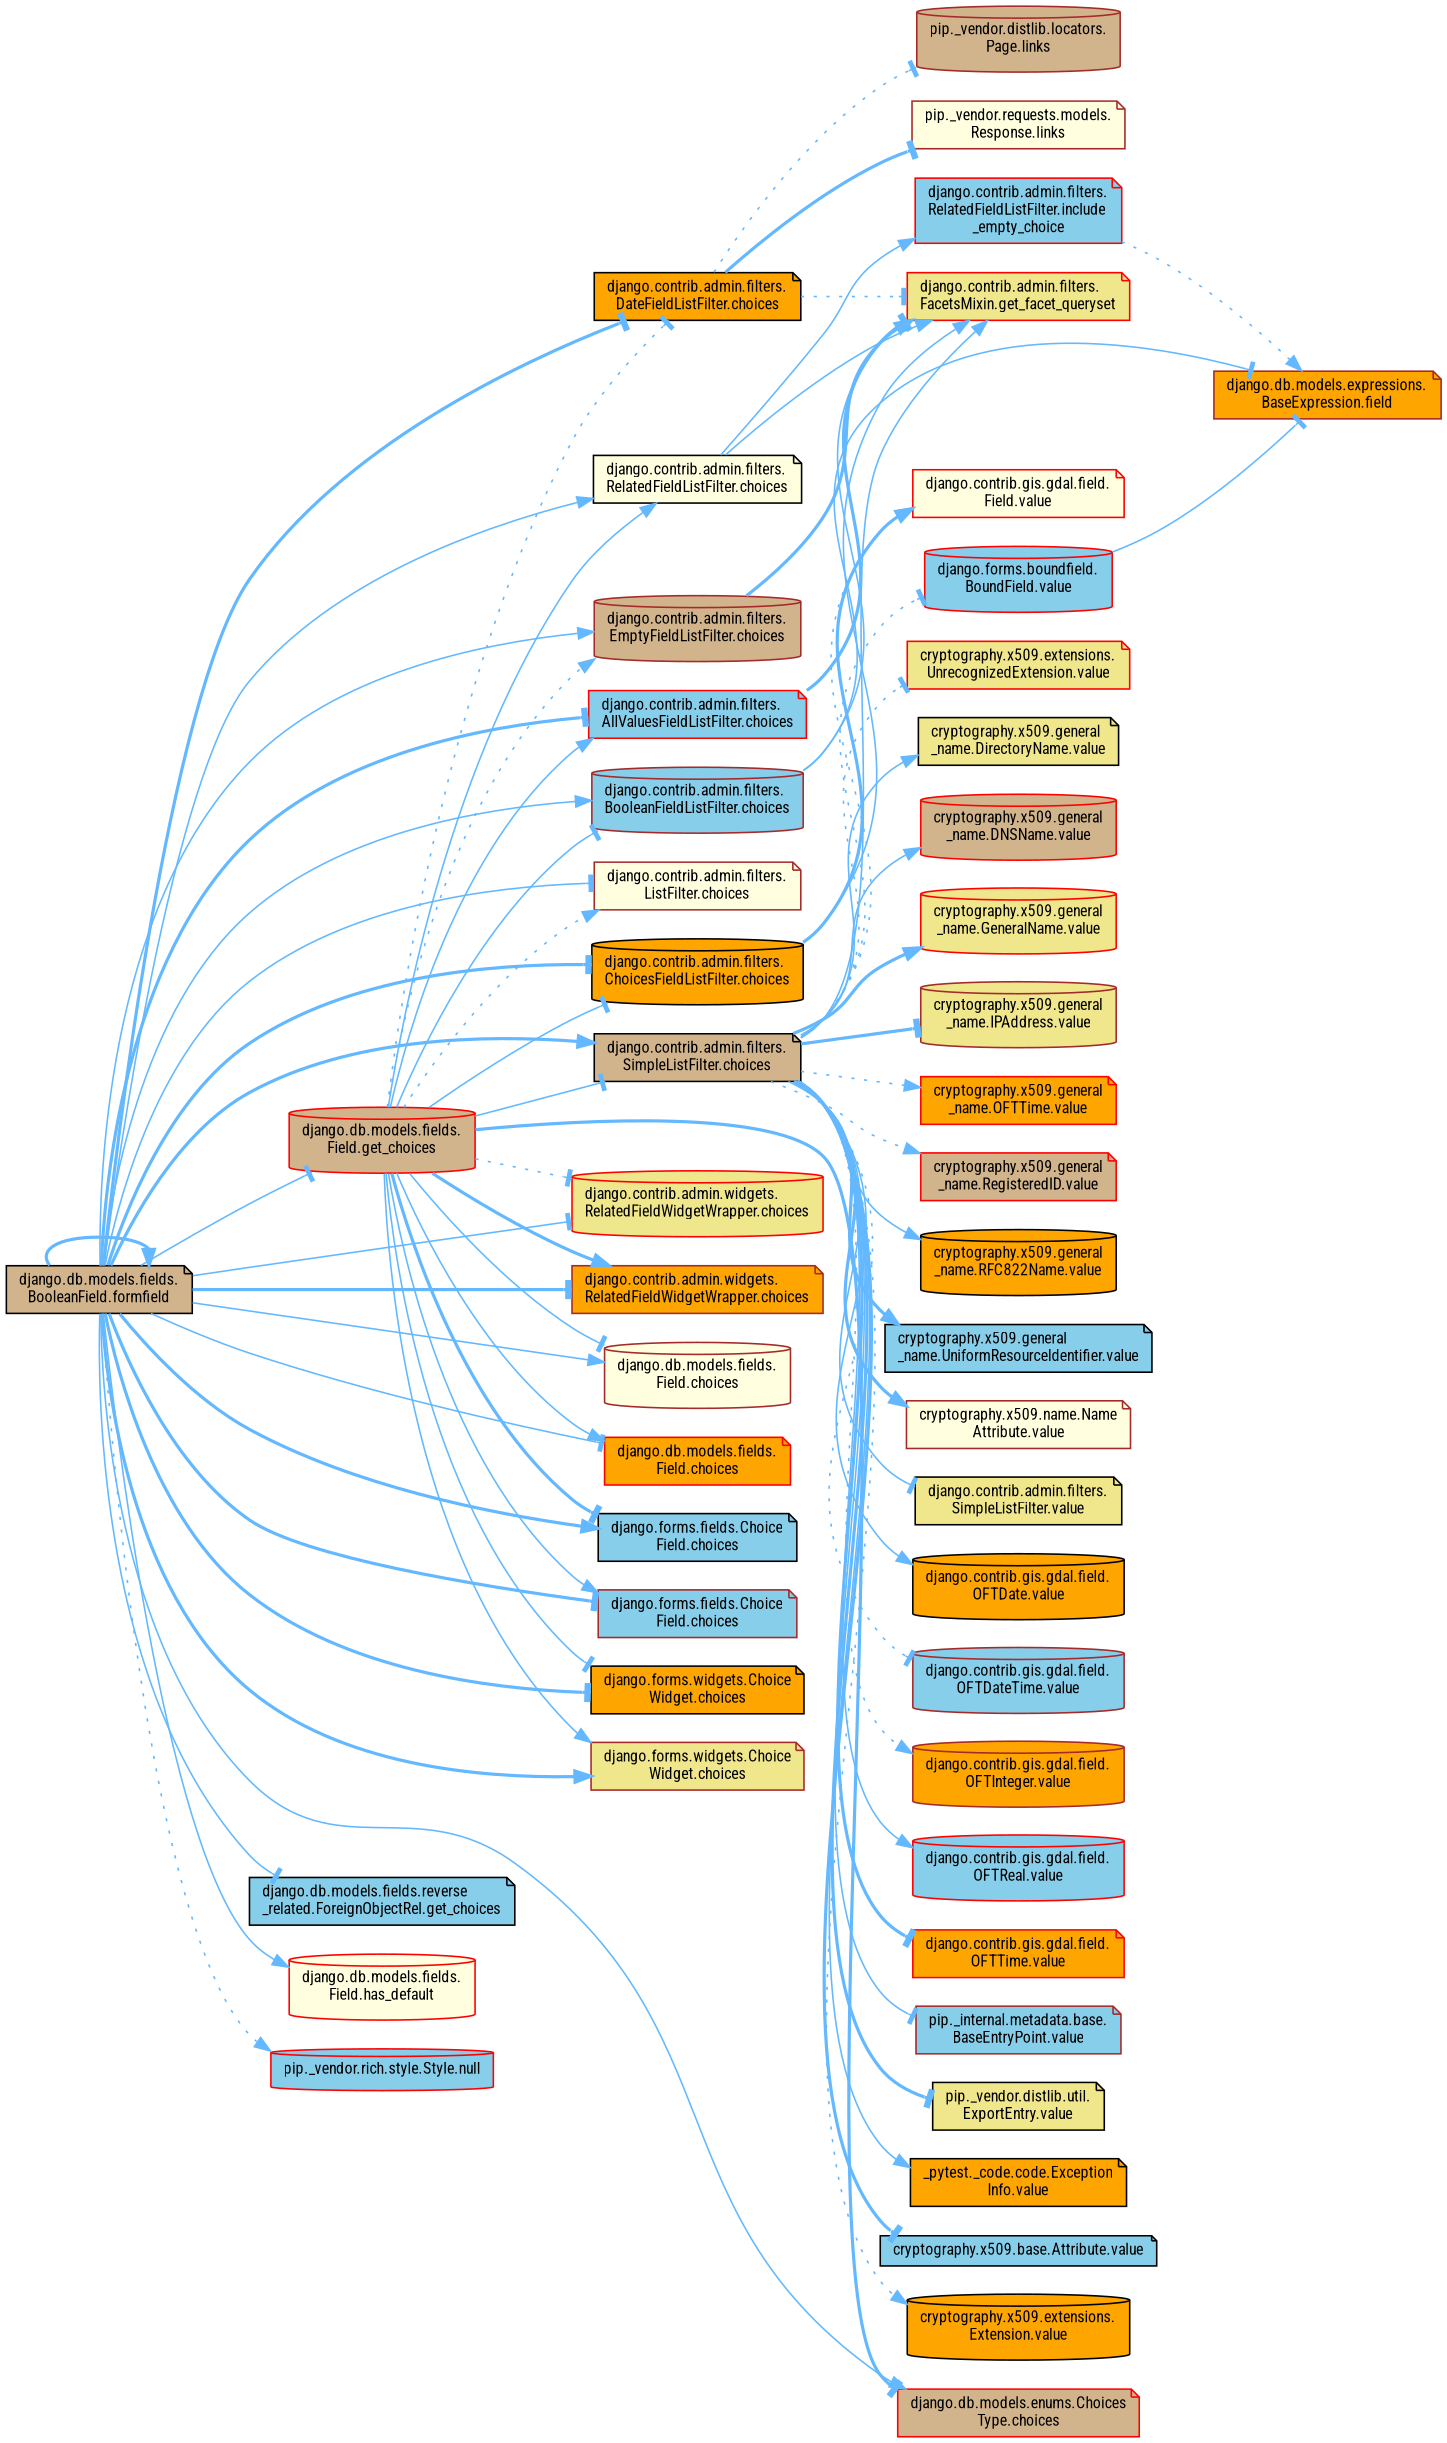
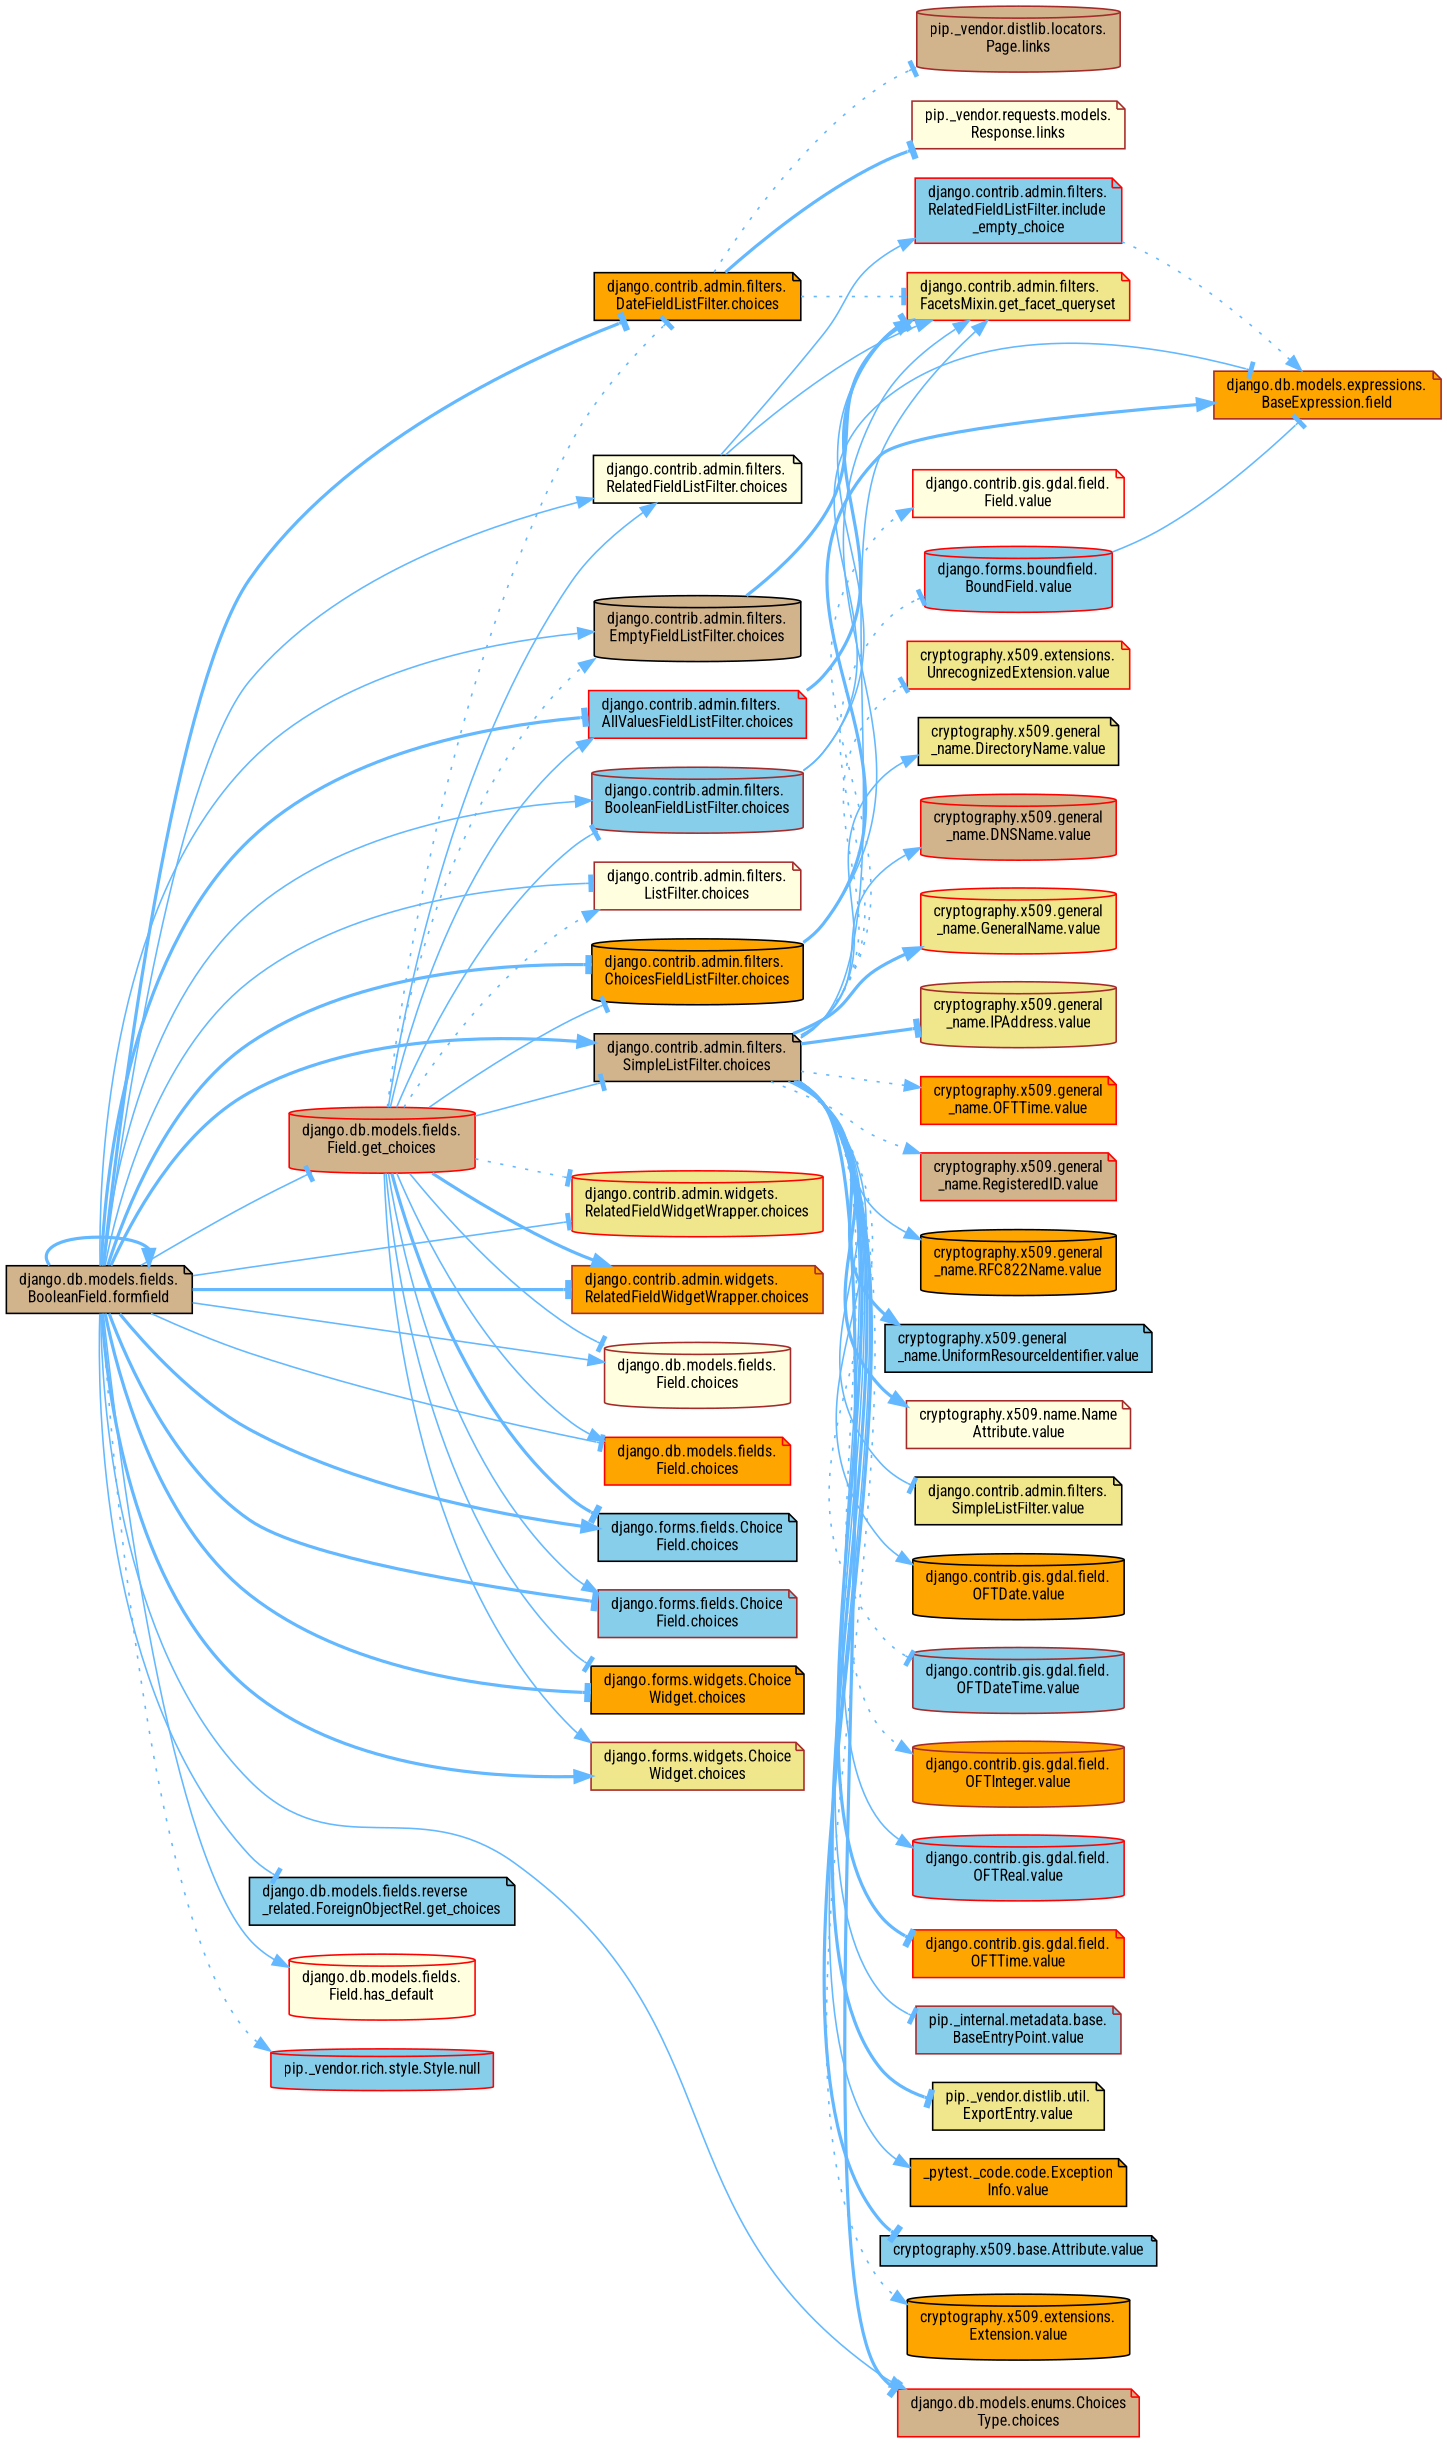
node "django.contrib.admin.filters. EmptyFieldListFilter.choices": color brown -> black
edge "django.contrib.admin.filters. ChoicesFieldListFilter.choices" -> "django.contrib.gis.gdal.field. Field.value": now "django.contrib.admin.filters. ChoicesFieldListFilter.choices" -> "django.db.models.expressions. BaseExpression.field"
edge "django.db.models.fields. Field.get_choices" -> "django.db.models.enums.Choices Type.choices": now "django.contrib.admin.filters. SimpleListFilter.choices" -> "django.db.models.enums.Choices Type.choices"
